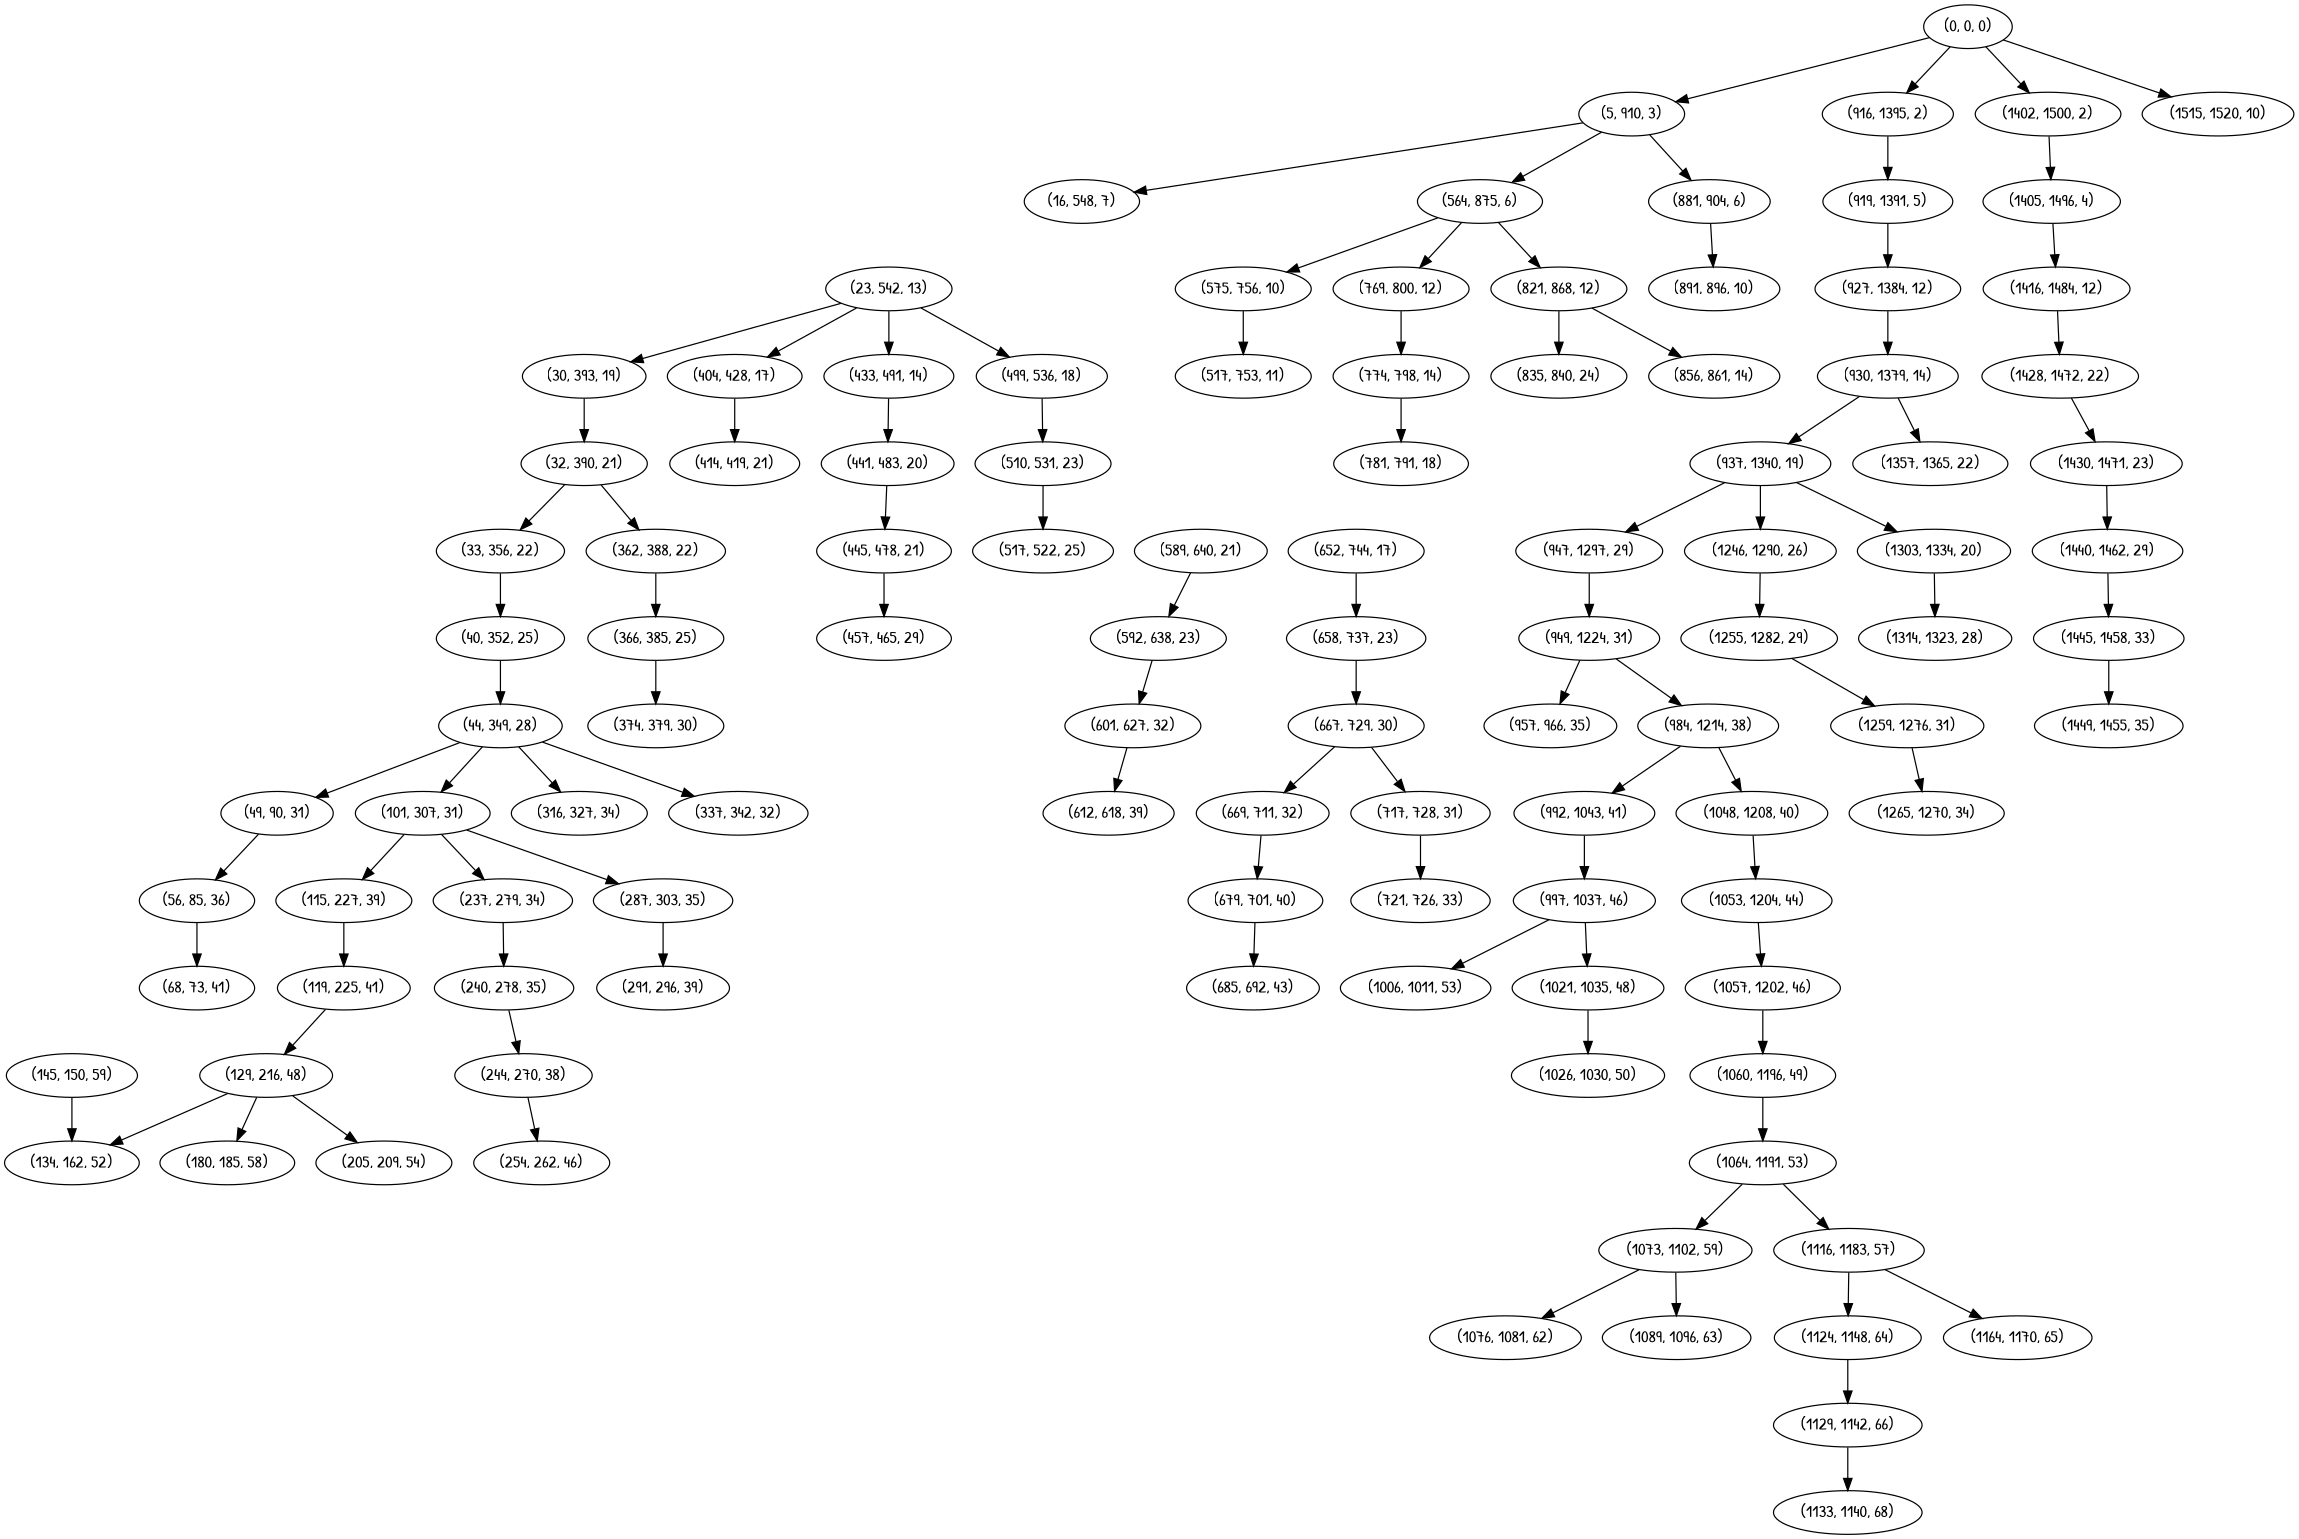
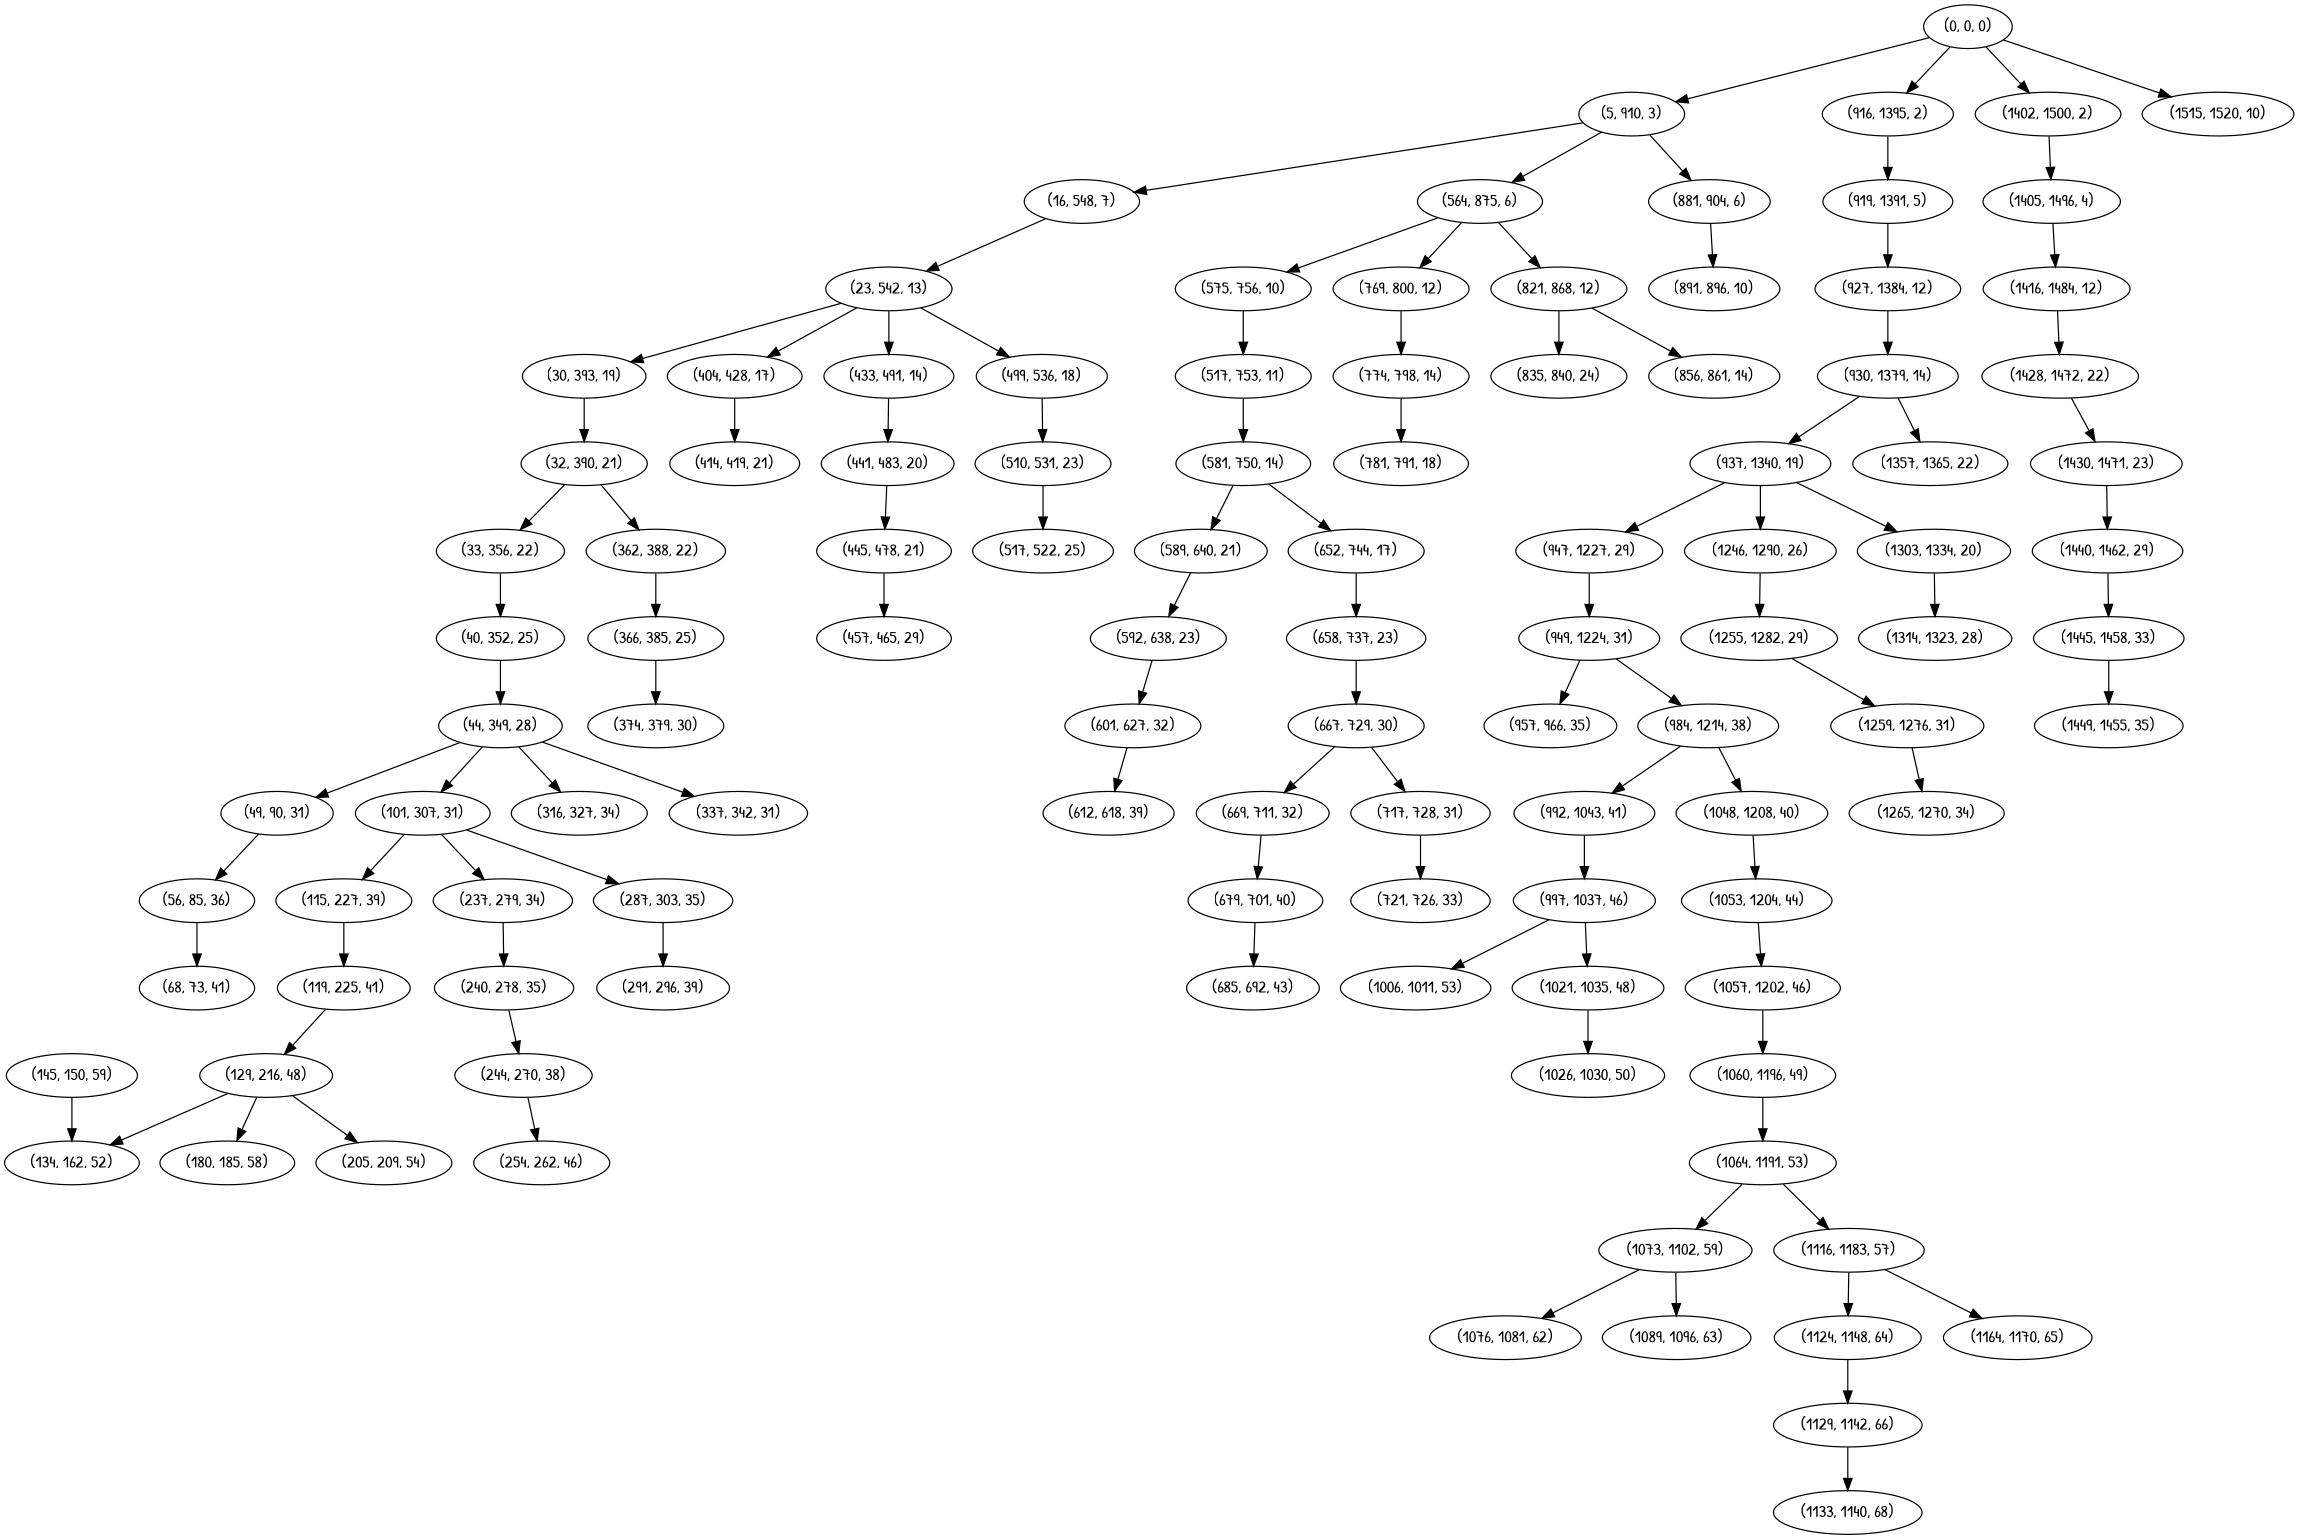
edge "(16, 548, 7)" -> "(23, 542, 13)": added
node "(581, 750, 14)": added
node "(947, 1297, 29)": label "(947, 1297, 29)" -> "(947, 1227, 29)"
node "(337, 342, 32)": label "(337, 342, 32)" -> "(337, 342, 31)"
